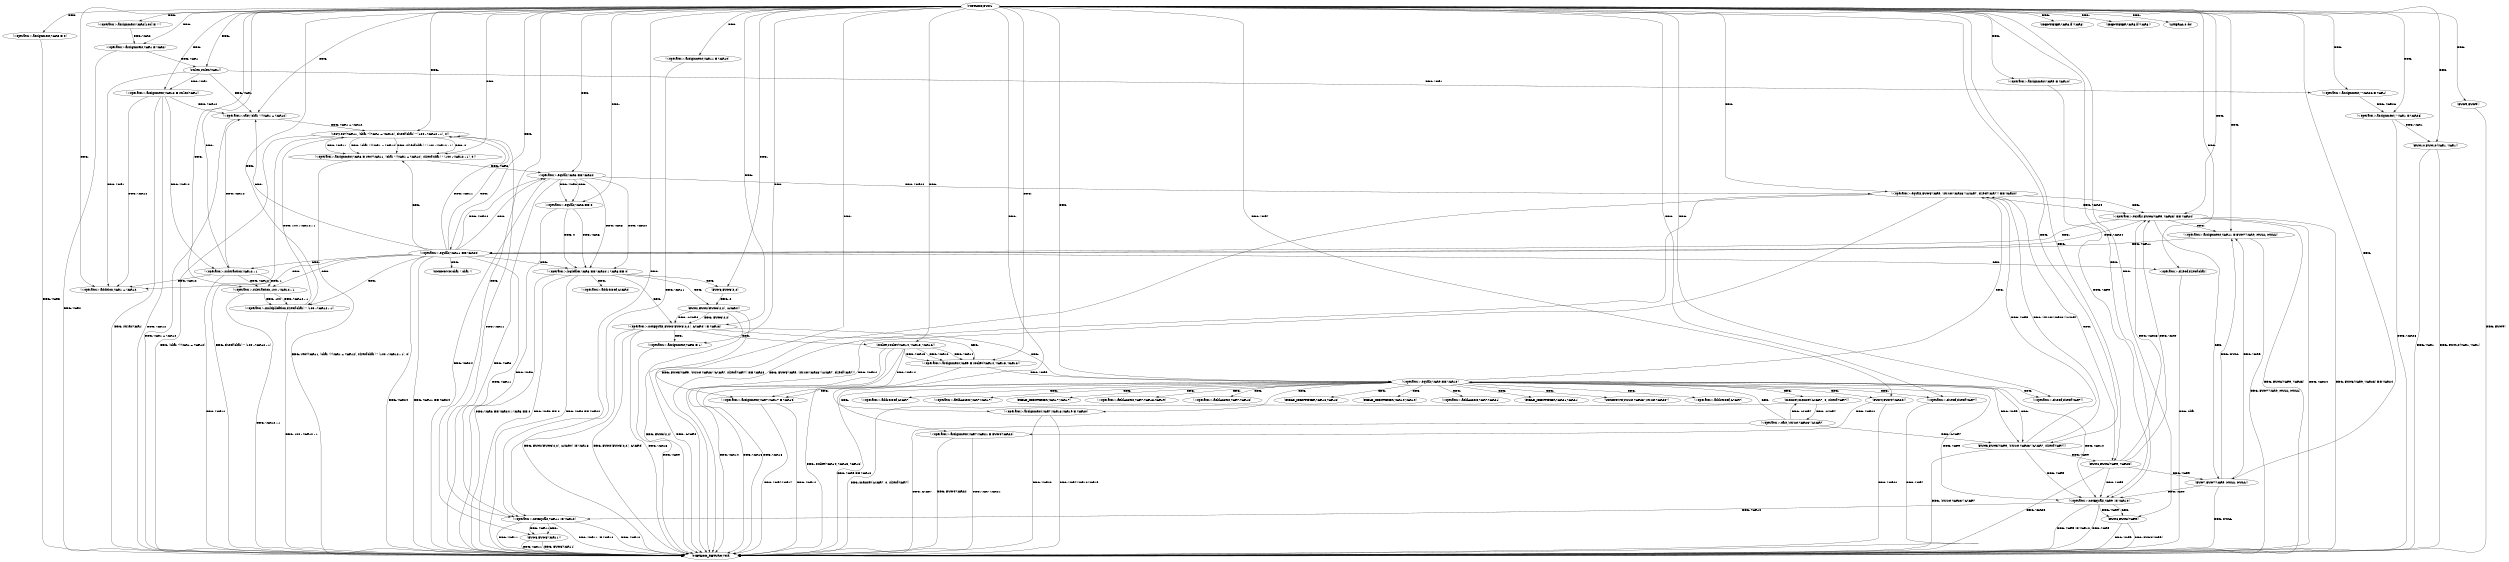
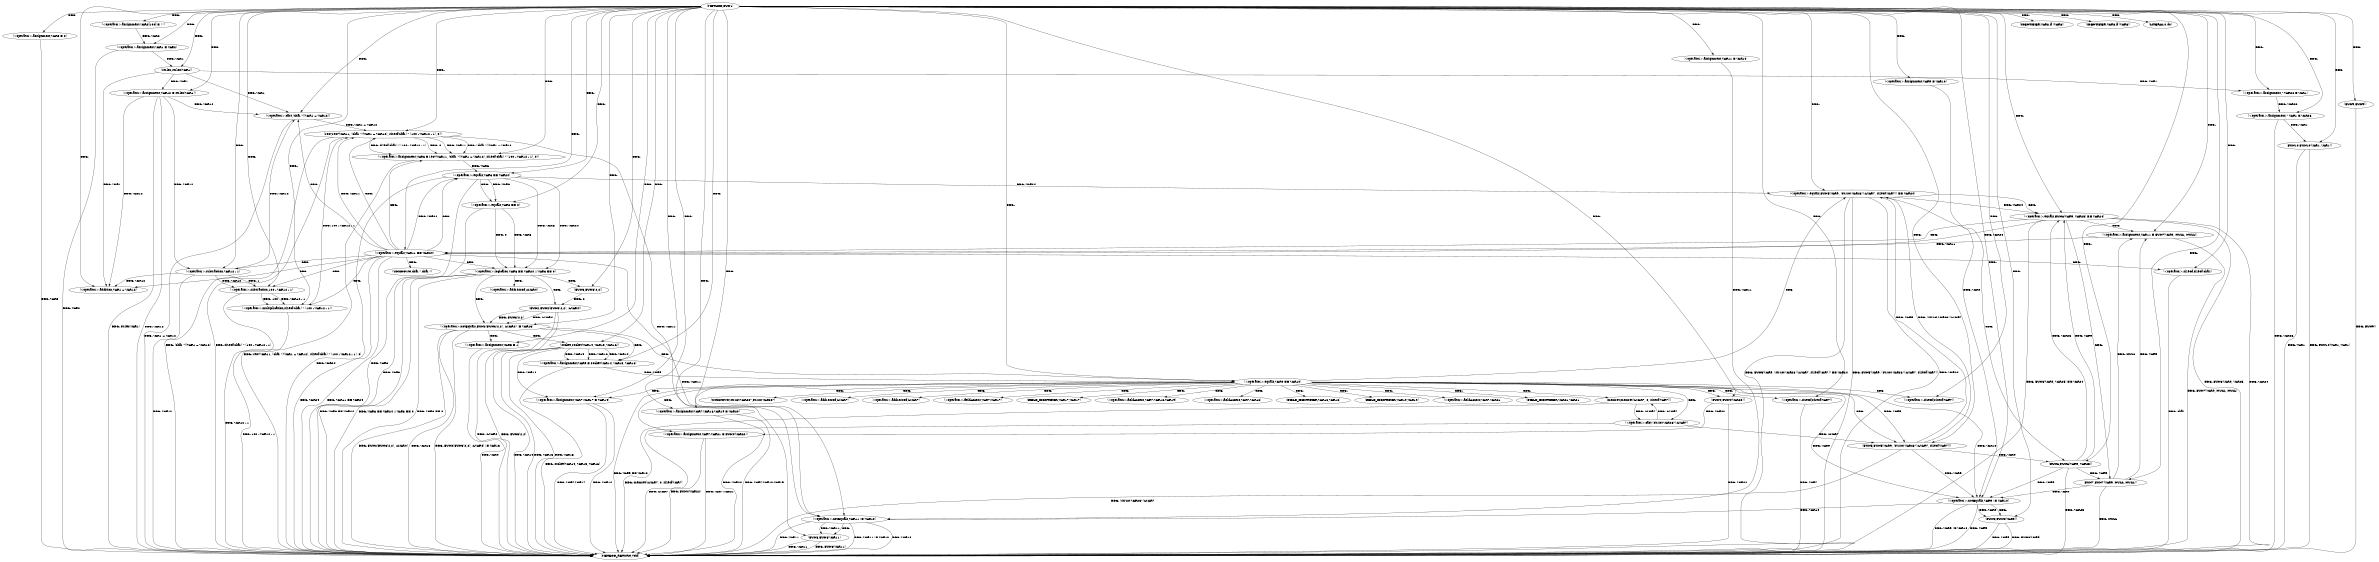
edge "(METHOD,FUN1)" -> "(FUN4,FUN4(VAR20))": label "DDG: VAR7" -> "DDG: "
edge "(<operator>.cast,(struct VAR23*)&VAR7)" -> "(<operator>.equals,VAR9 == VAR10)": reversed
